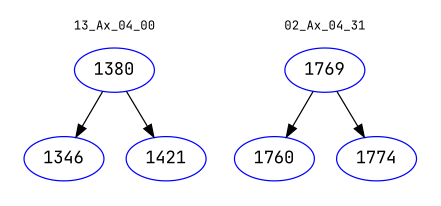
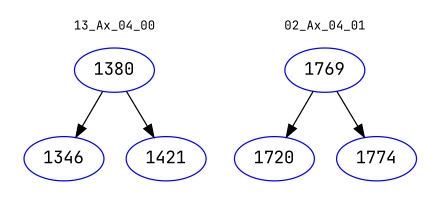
cluster "02_Ax_04_31": label "02_Ax_04_31" -> "02_Ax_04_01"
node "1760": label "1760" -> "1720"
